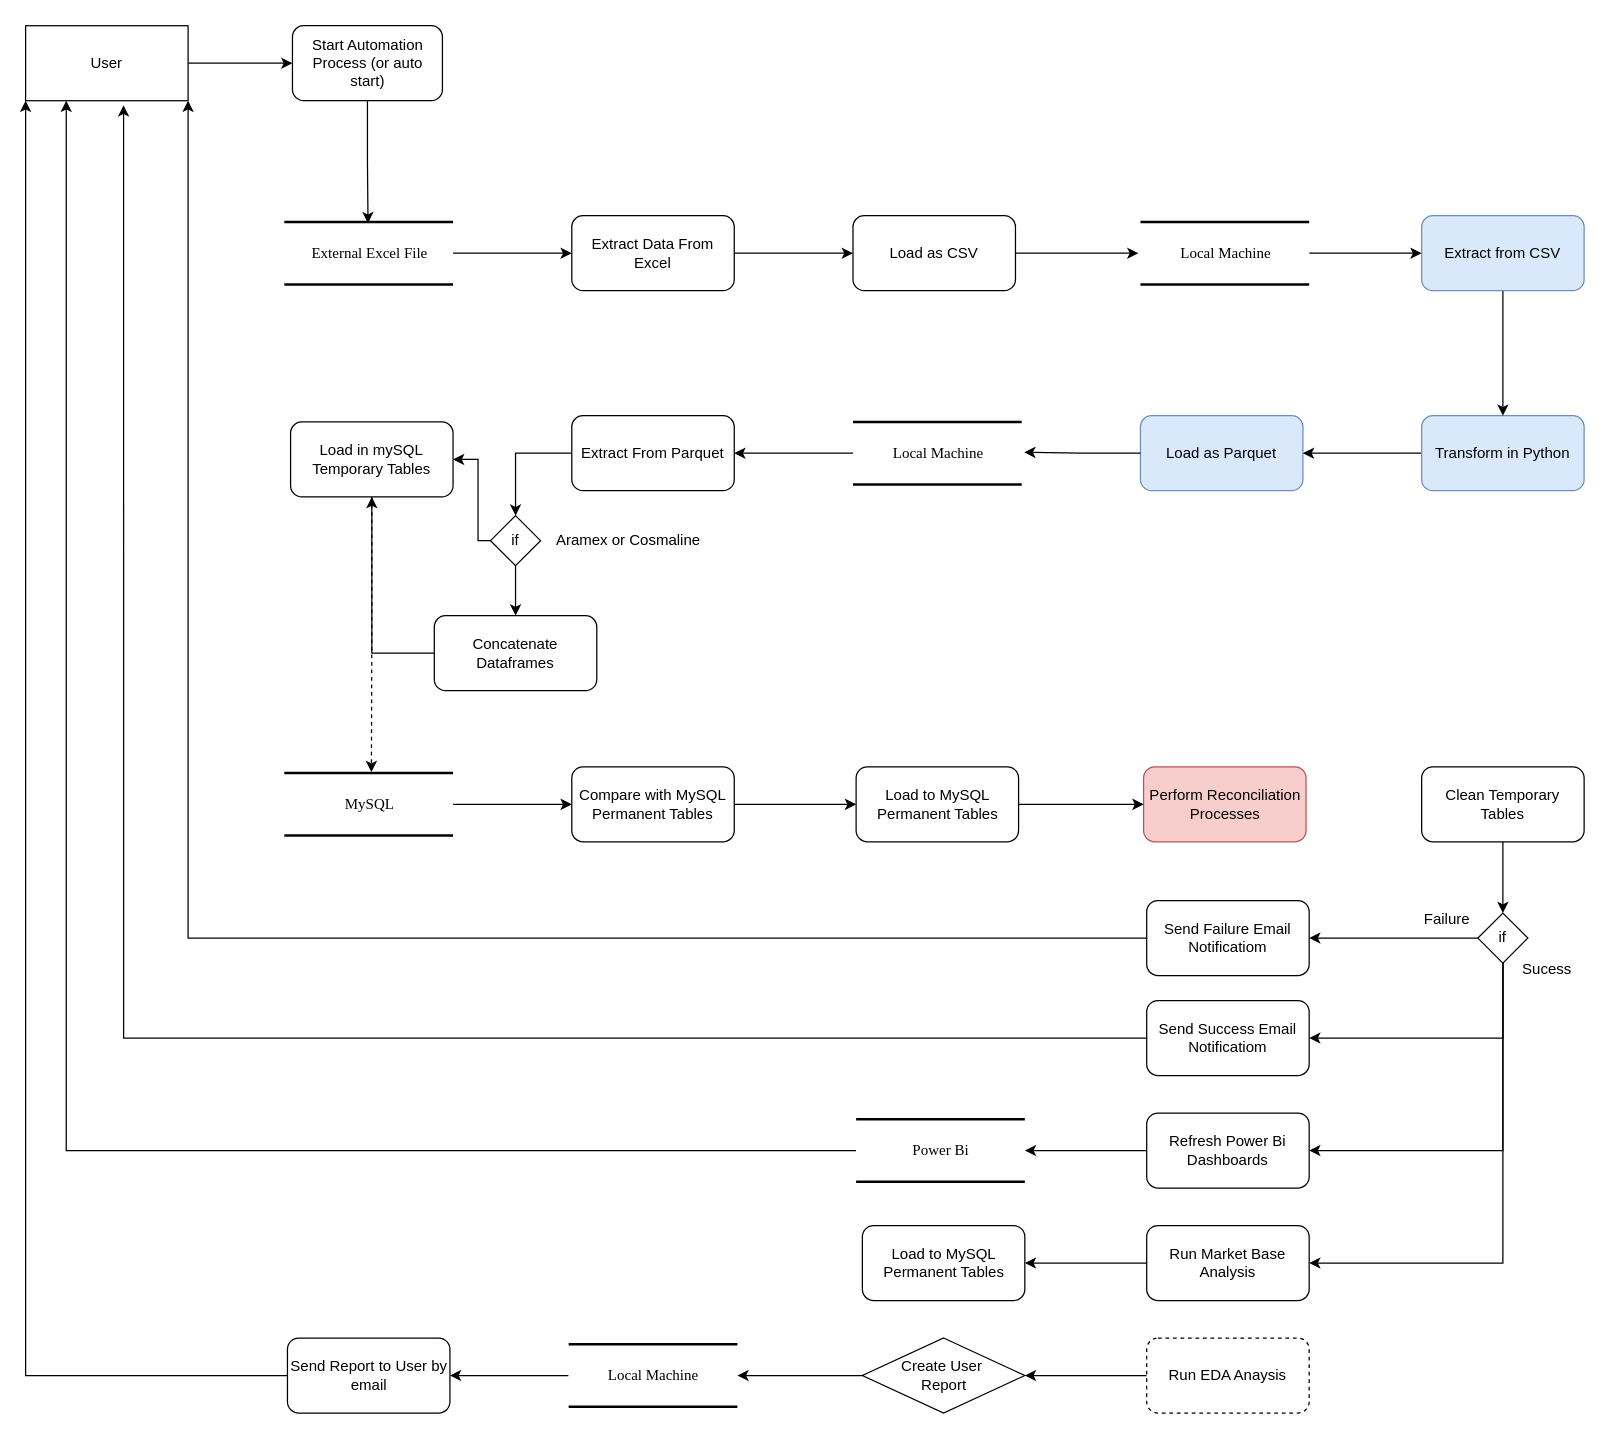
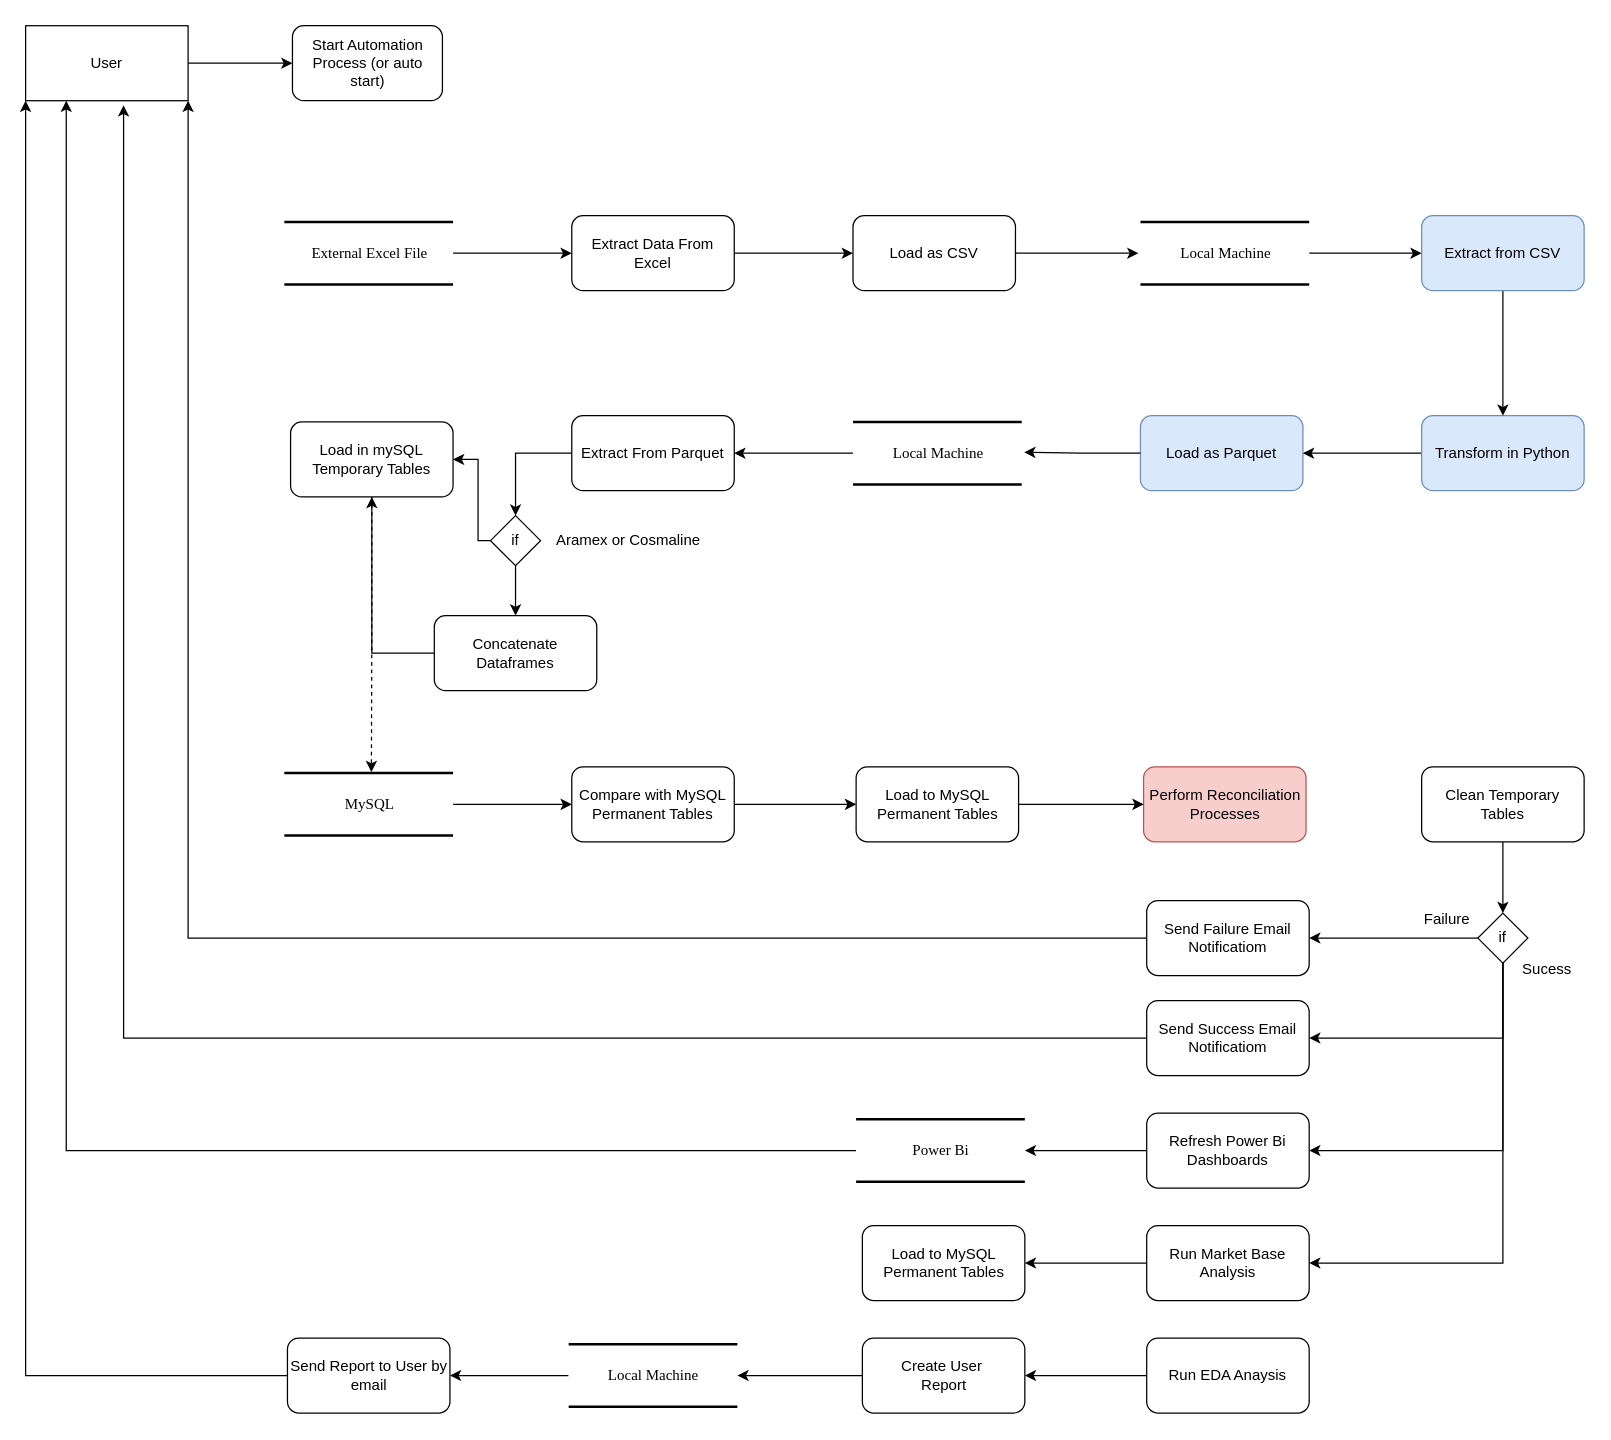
edge "Start Automation Process (or auto start)" -> "External Excel File": removed
node "Create User Report": shape diamond -> rounded rectangle
node "Run EDA Anaysis": style dashed -> solid
